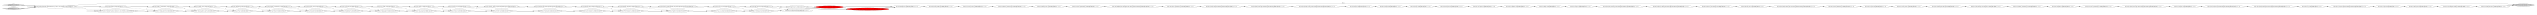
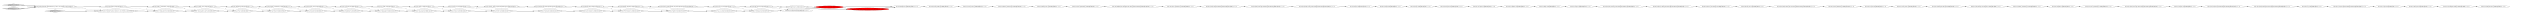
node "return filters@@@65@@@['1', '1', '0']": removed
node "getTokenizers['0', '0', '1']": added
